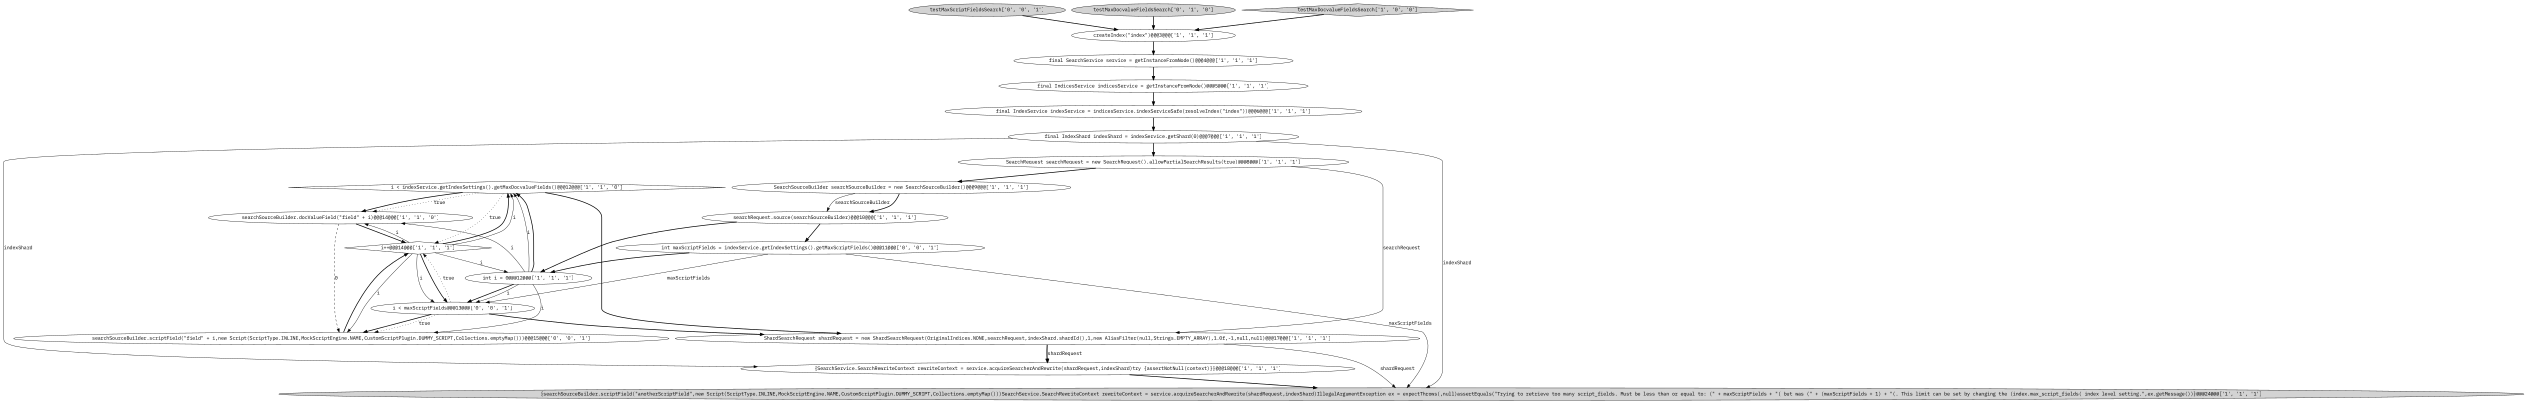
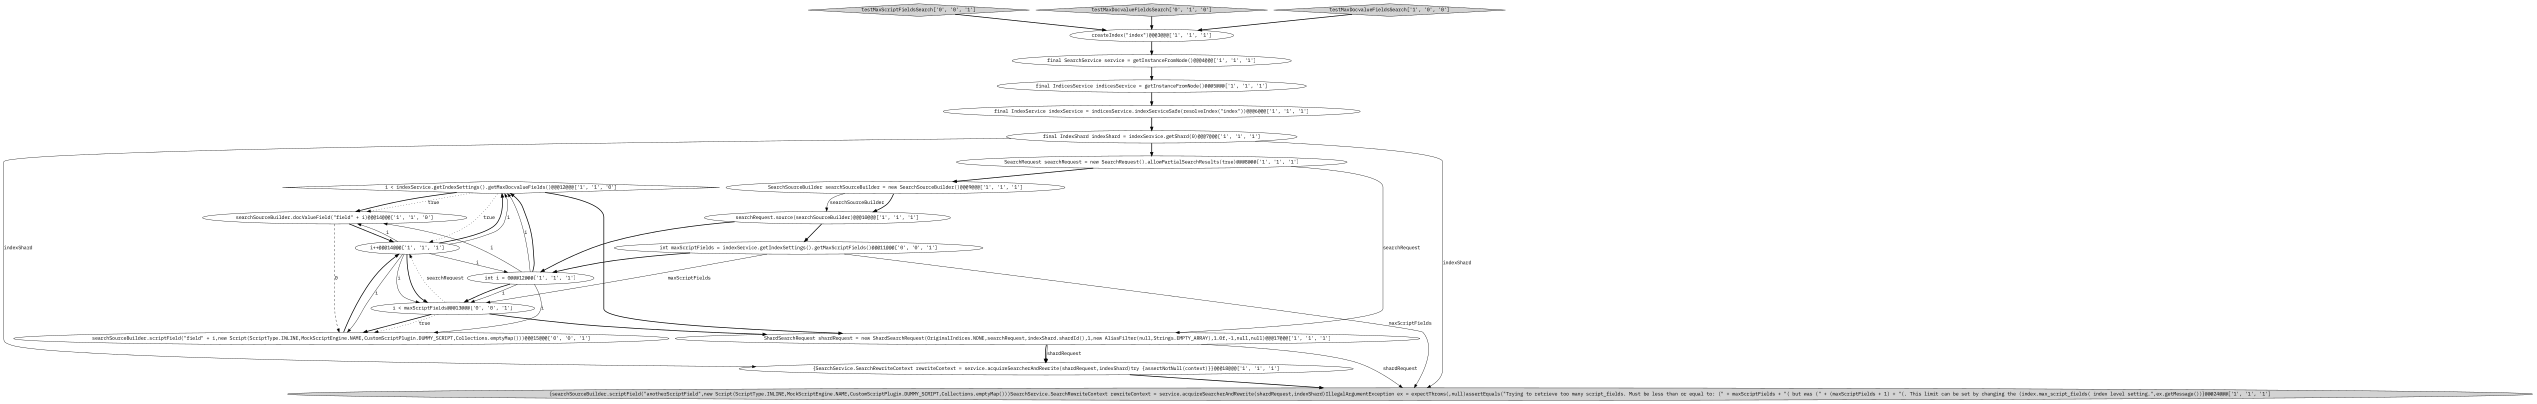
node "testMaxScriptFieldsSearch['0', '0', '1']": shape ellipse -> diamond
node "testMaxDocvalueFieldsSearch['0', '1', '0']": shape ellipse -> diamond
node "i++@@@14@@@['1', '1', '1']": shape diamond -> ellipse
edge "i < maxScriptFields@@@13@@@['0', '0', '1']" -> "i++@@@14@@@['1', '1', '1']": label "true" -> "searchRequest"
